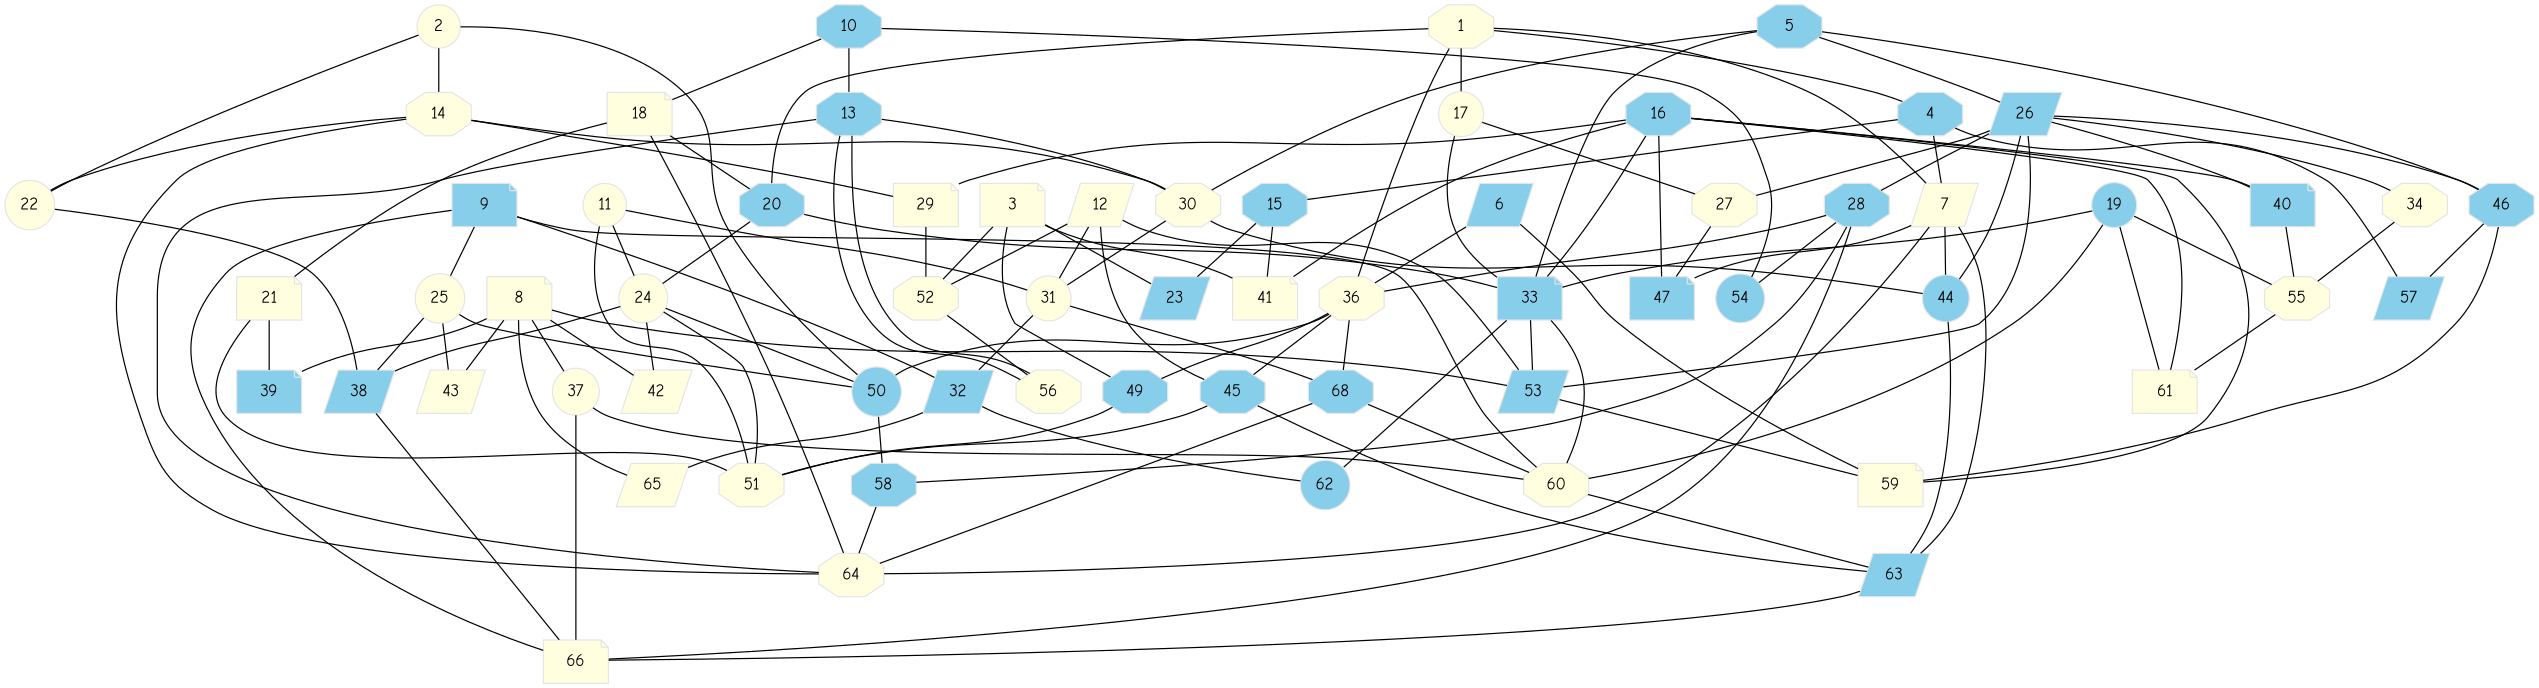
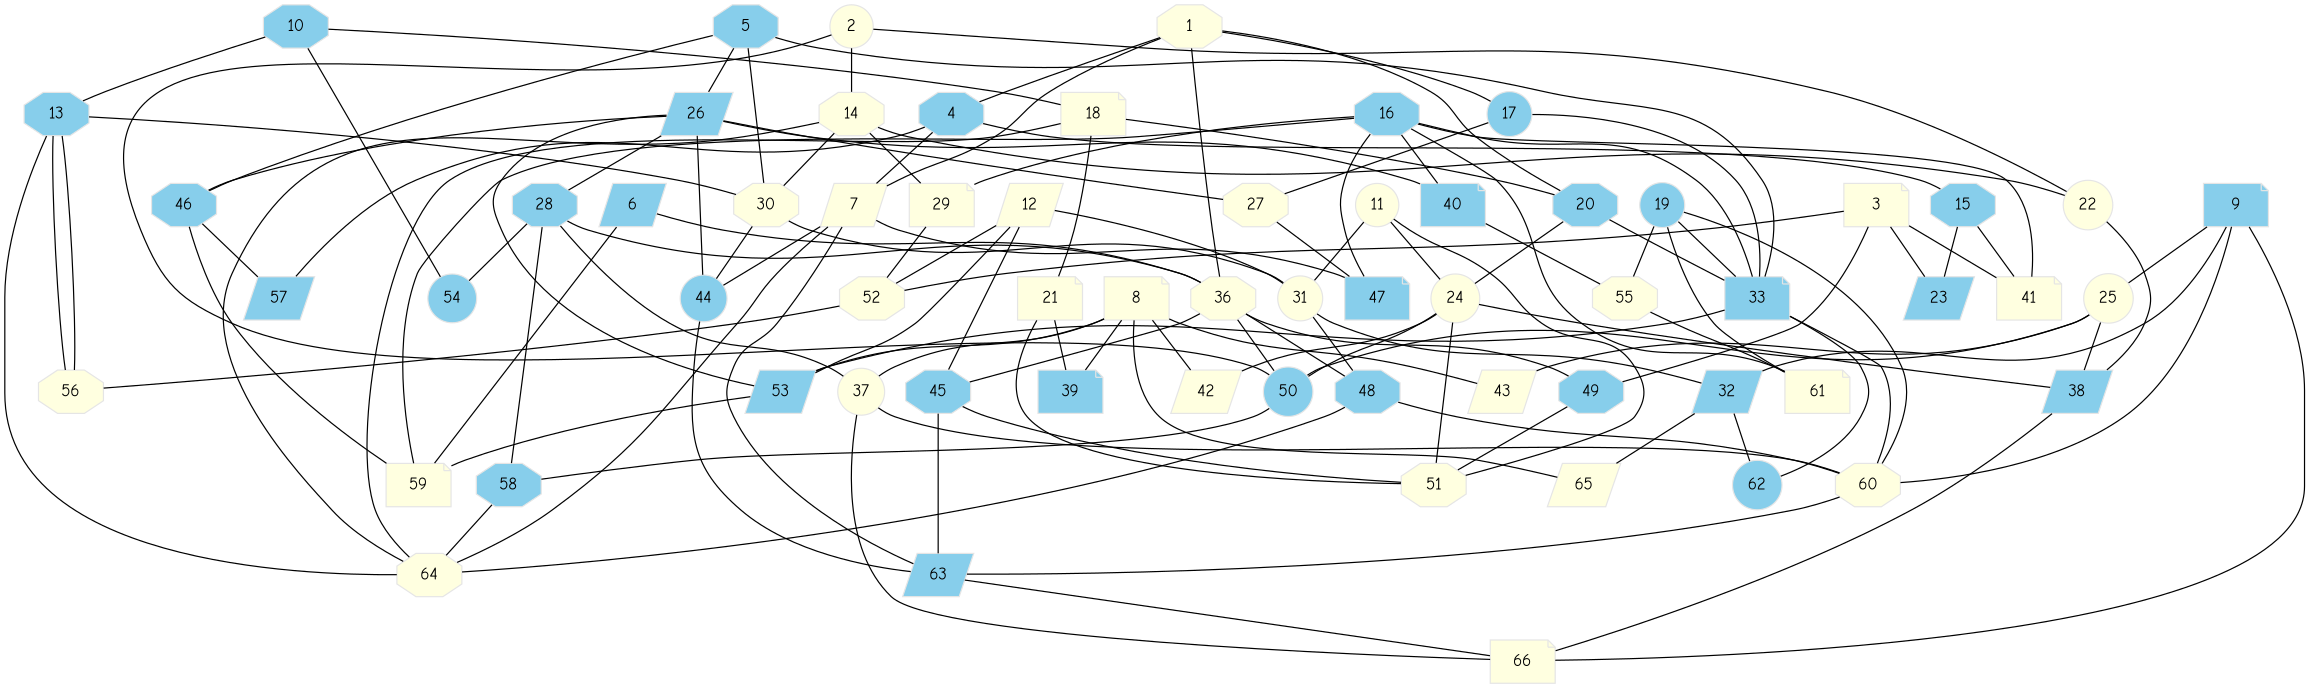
node "17": fillcolor lightyellow -> skyblue
node "34": removed
node "68": label "68" -> "48"
edge "28" -- "66": now "28" -- "37"
